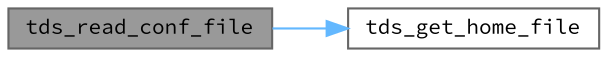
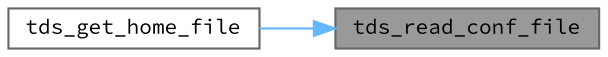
edge "tds_read_conf_file" -> "tds_get_home_file": reversed
